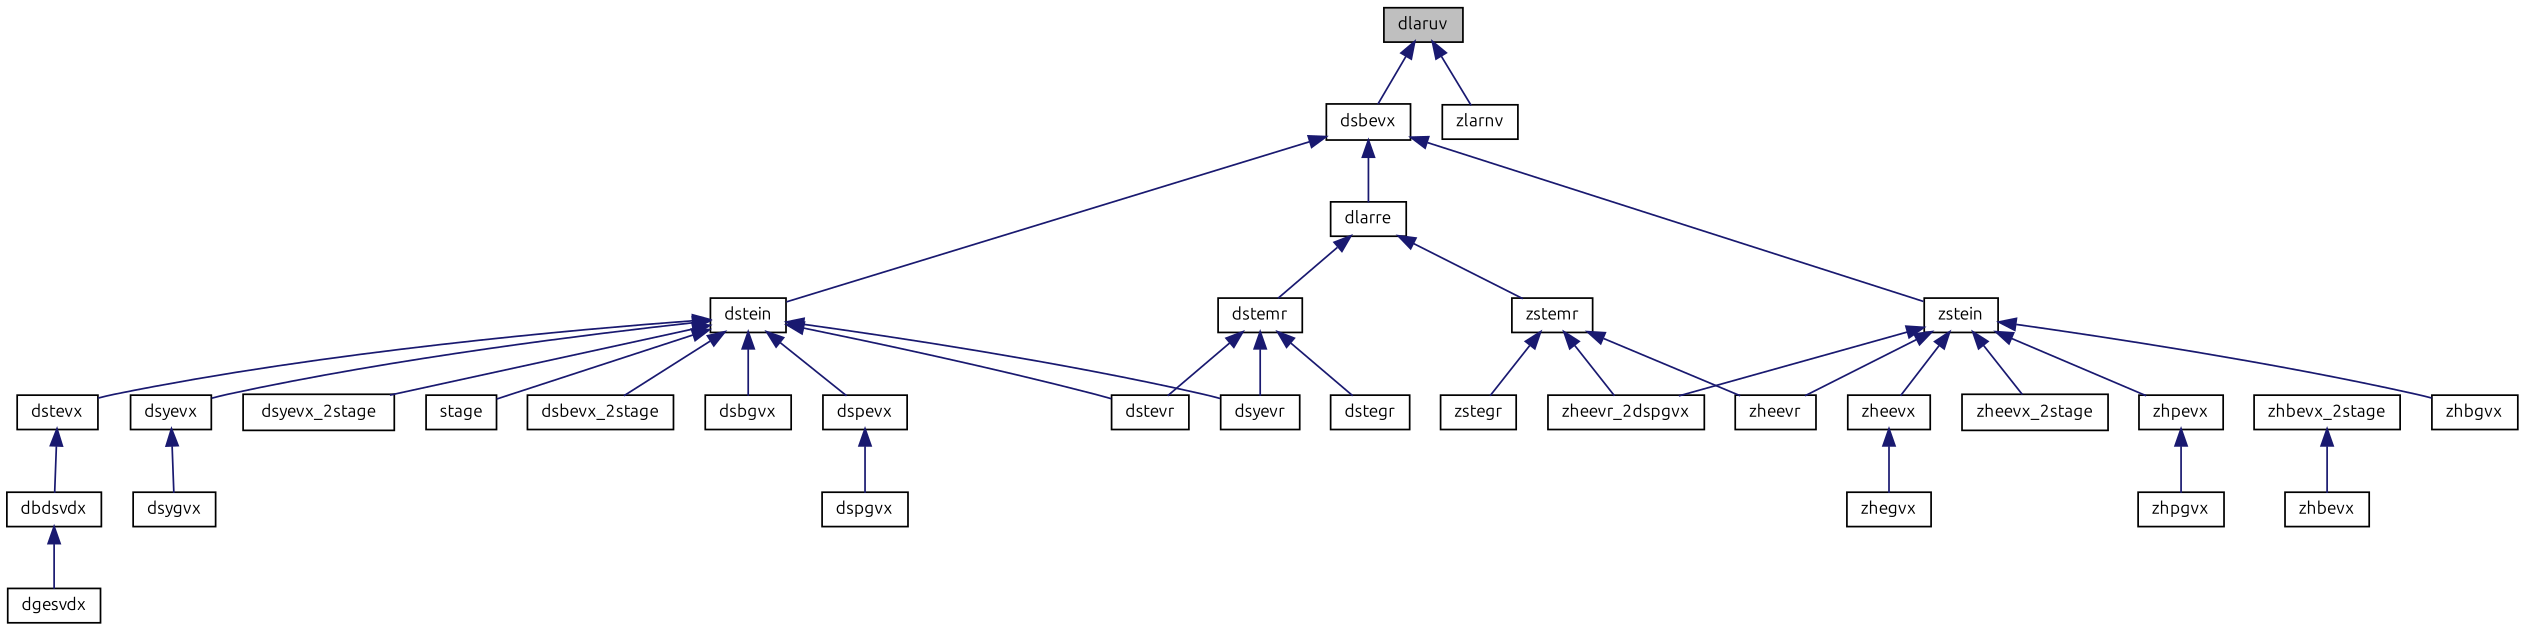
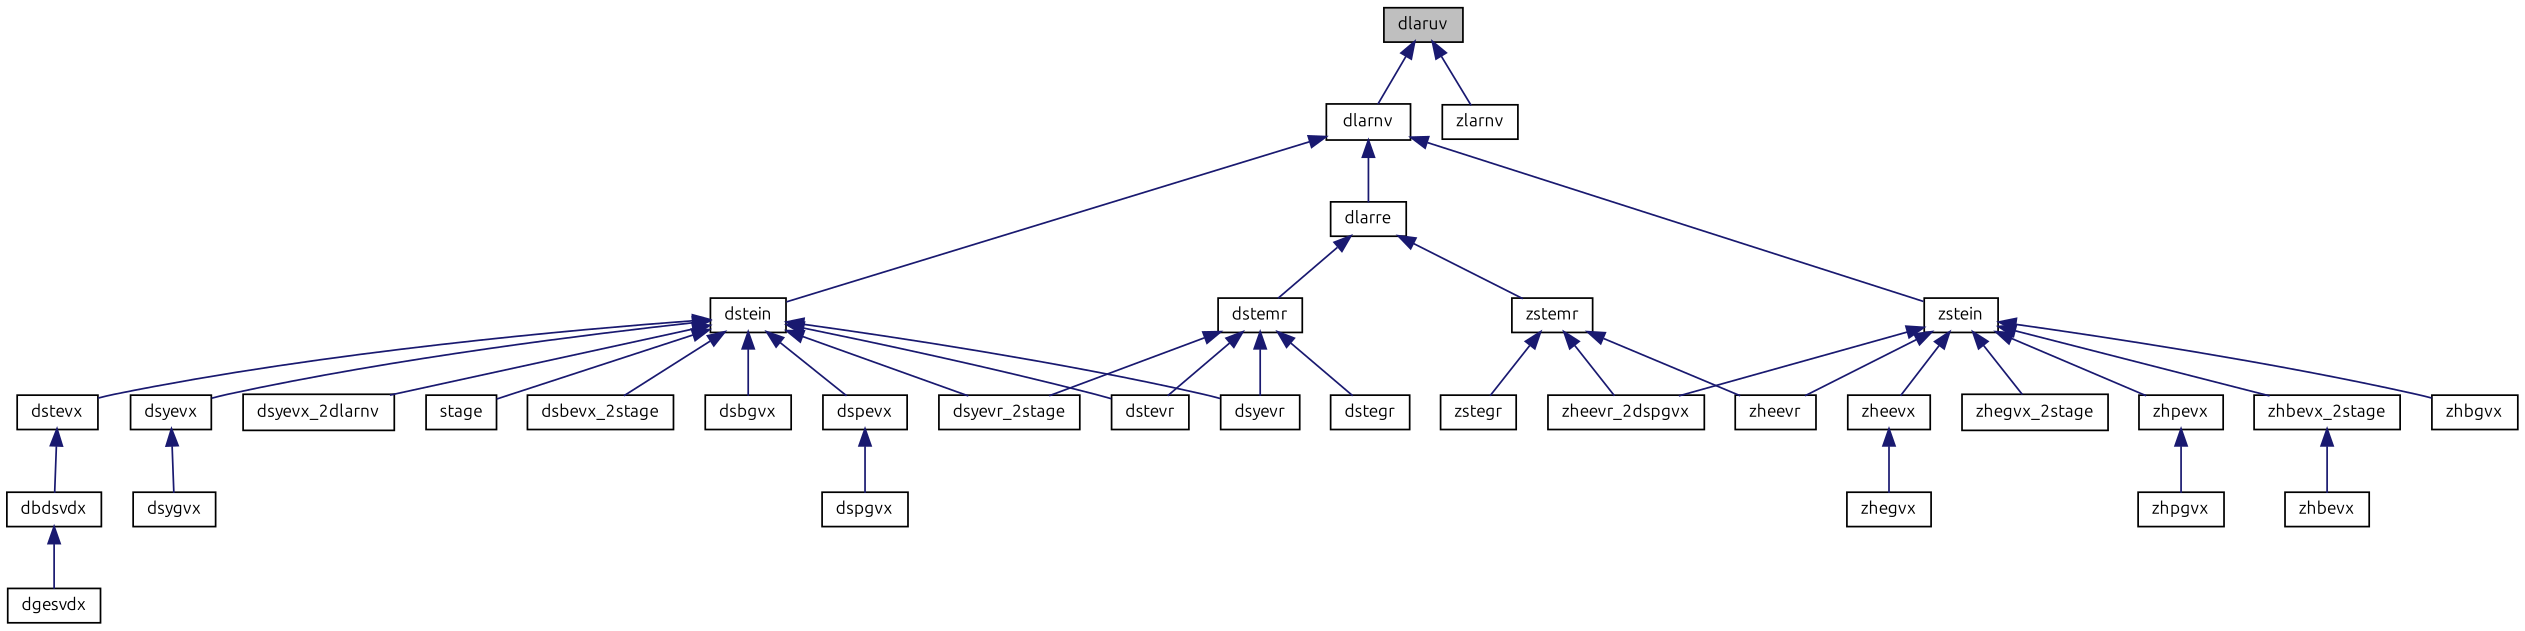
node "dsbevx": label "dsbevx" -> "dlarnv"
edge "zhbevx_2stage" -> "zstein": added
node "dsyevx_2stage": label "dsyevx_2stage" -> "dsyevx_2dlarnv"
node "dsyevr_2stage": added
node "zheevx_2stage": label "zheevx_2stage" -> "zhegvx_2stage"
